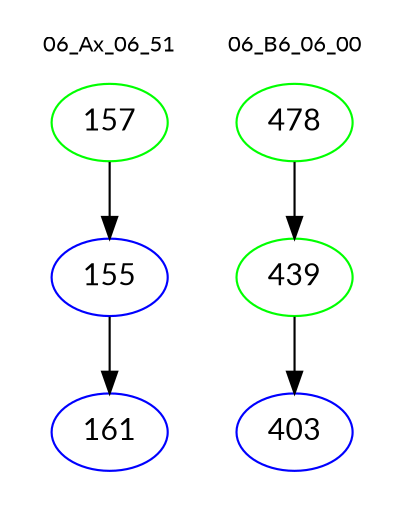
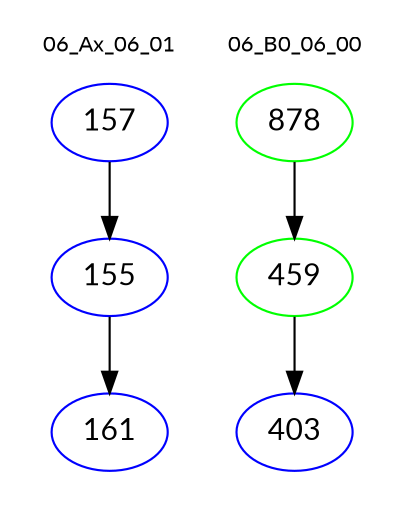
cluster "06_Ax_06_51": label "06_Ax_06_51" -> "06_Ax_06_01"
cluster "06_B6_06_00": label "06_B6_06_00" -> "06_B0_06_00"
node "157": color green -> blue
node "478": label "478" -> "878"
node "439": label "439" -> "459"
